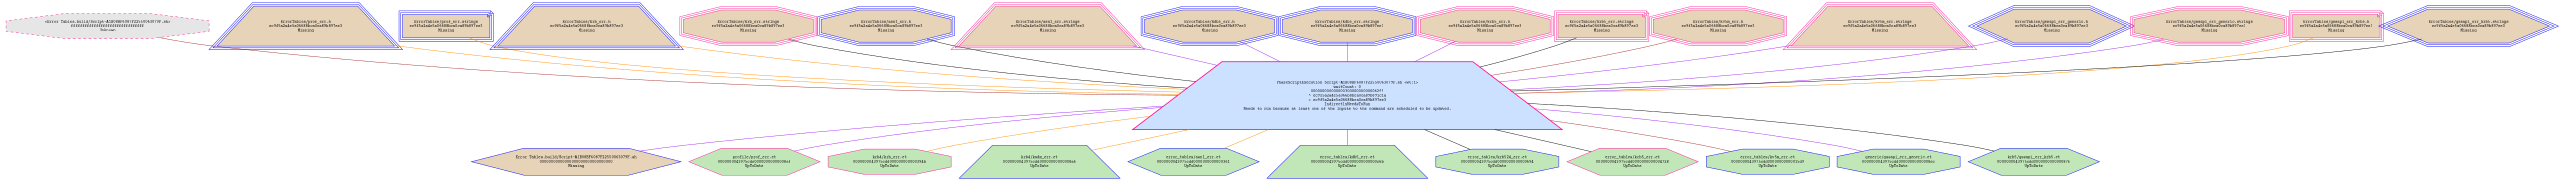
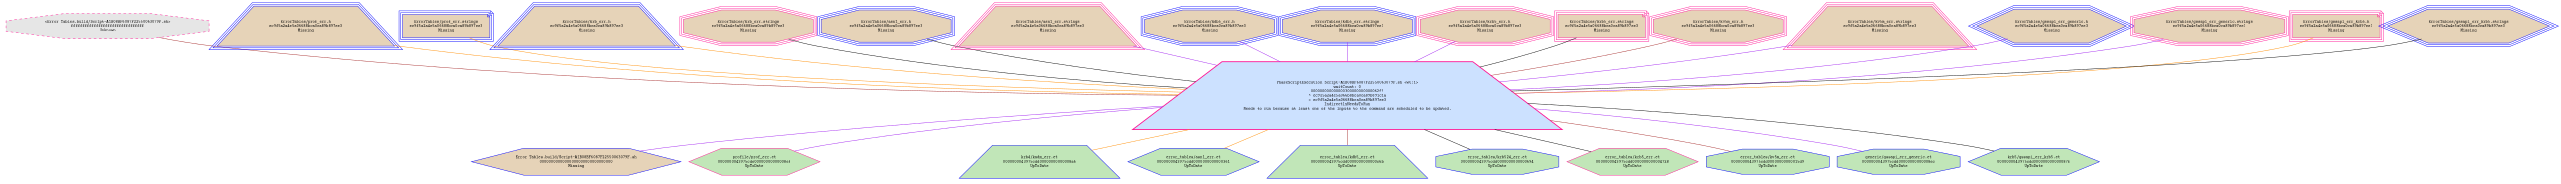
node "krb4/krb_err.et 0000000043975cdd000000000000394b UpToDate": removed
